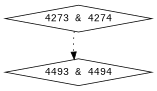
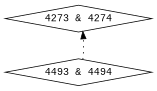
edge "4273 & 4274" -> "4493 & 4494": reversed
